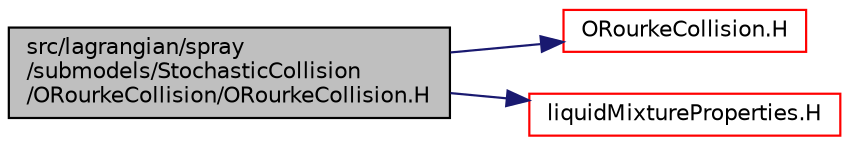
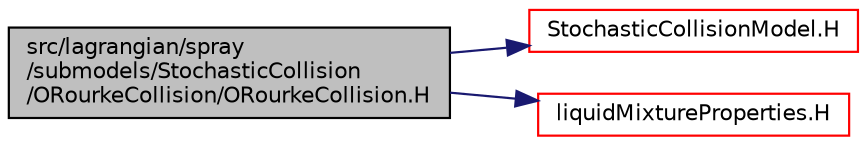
node "ORourkeCollision.H": label "ORourkeCollision.H" -> "StochasticCollisionModel.H"
